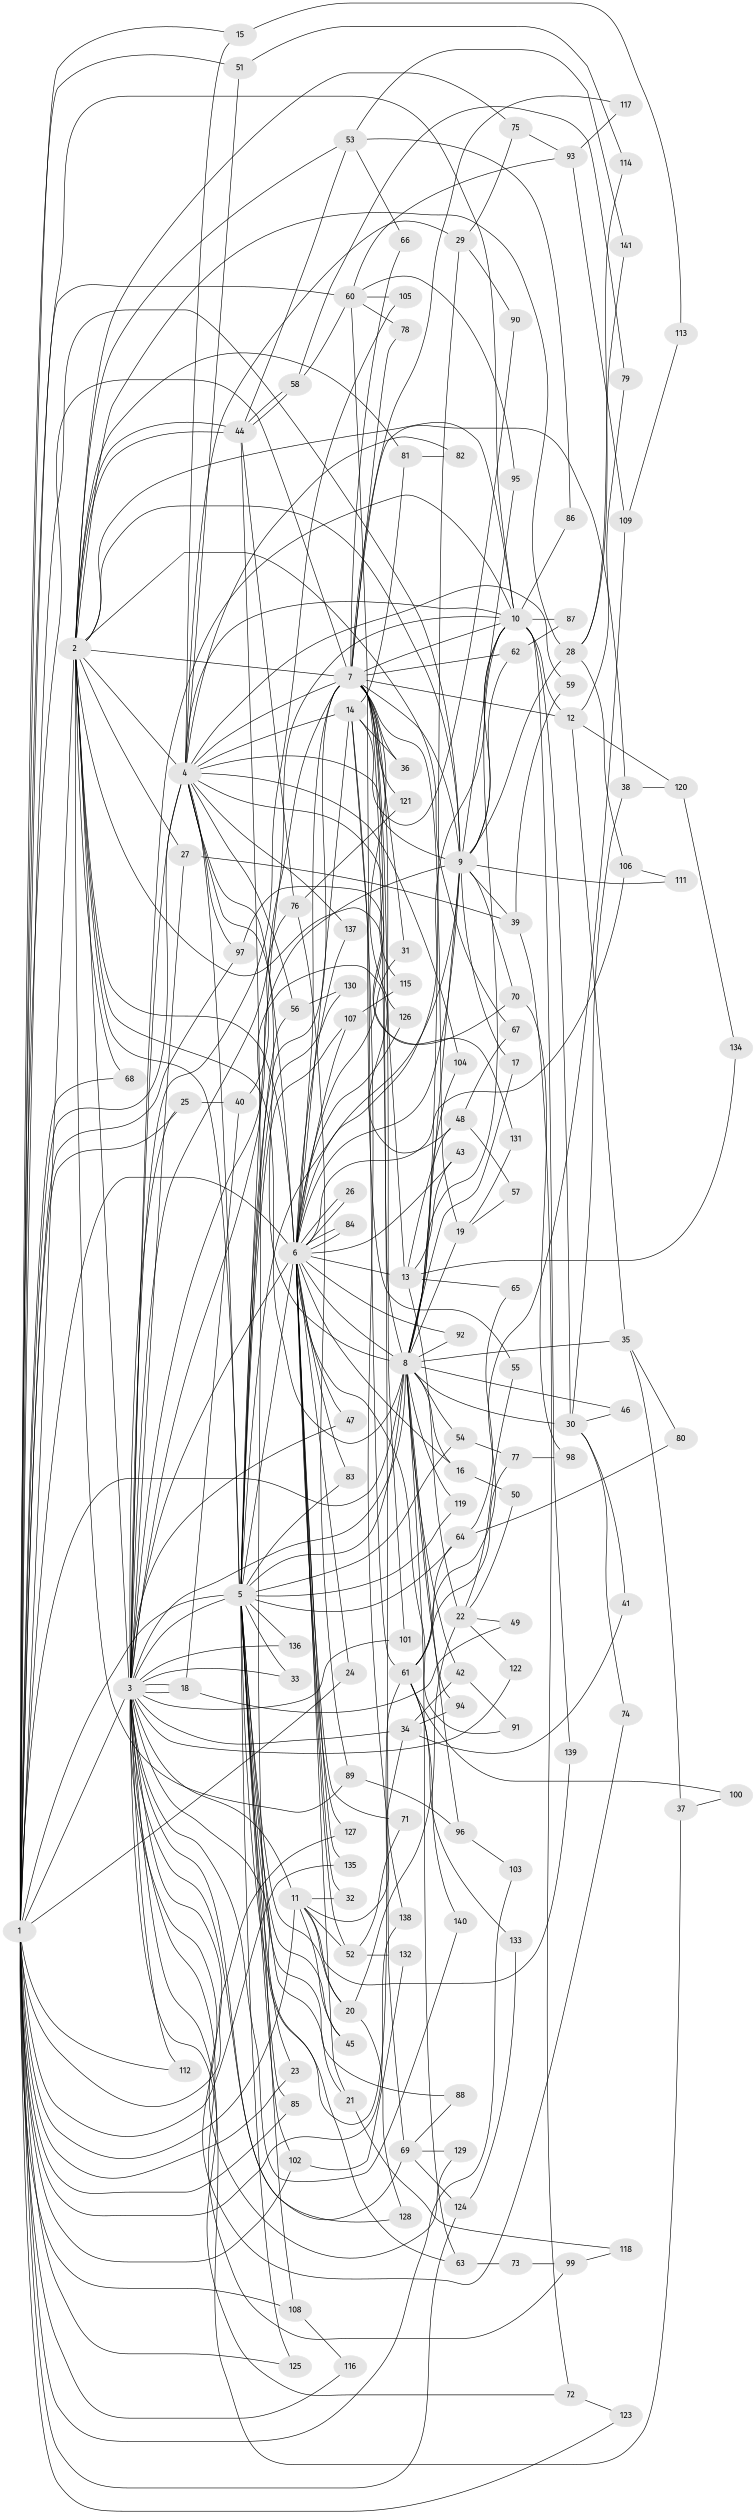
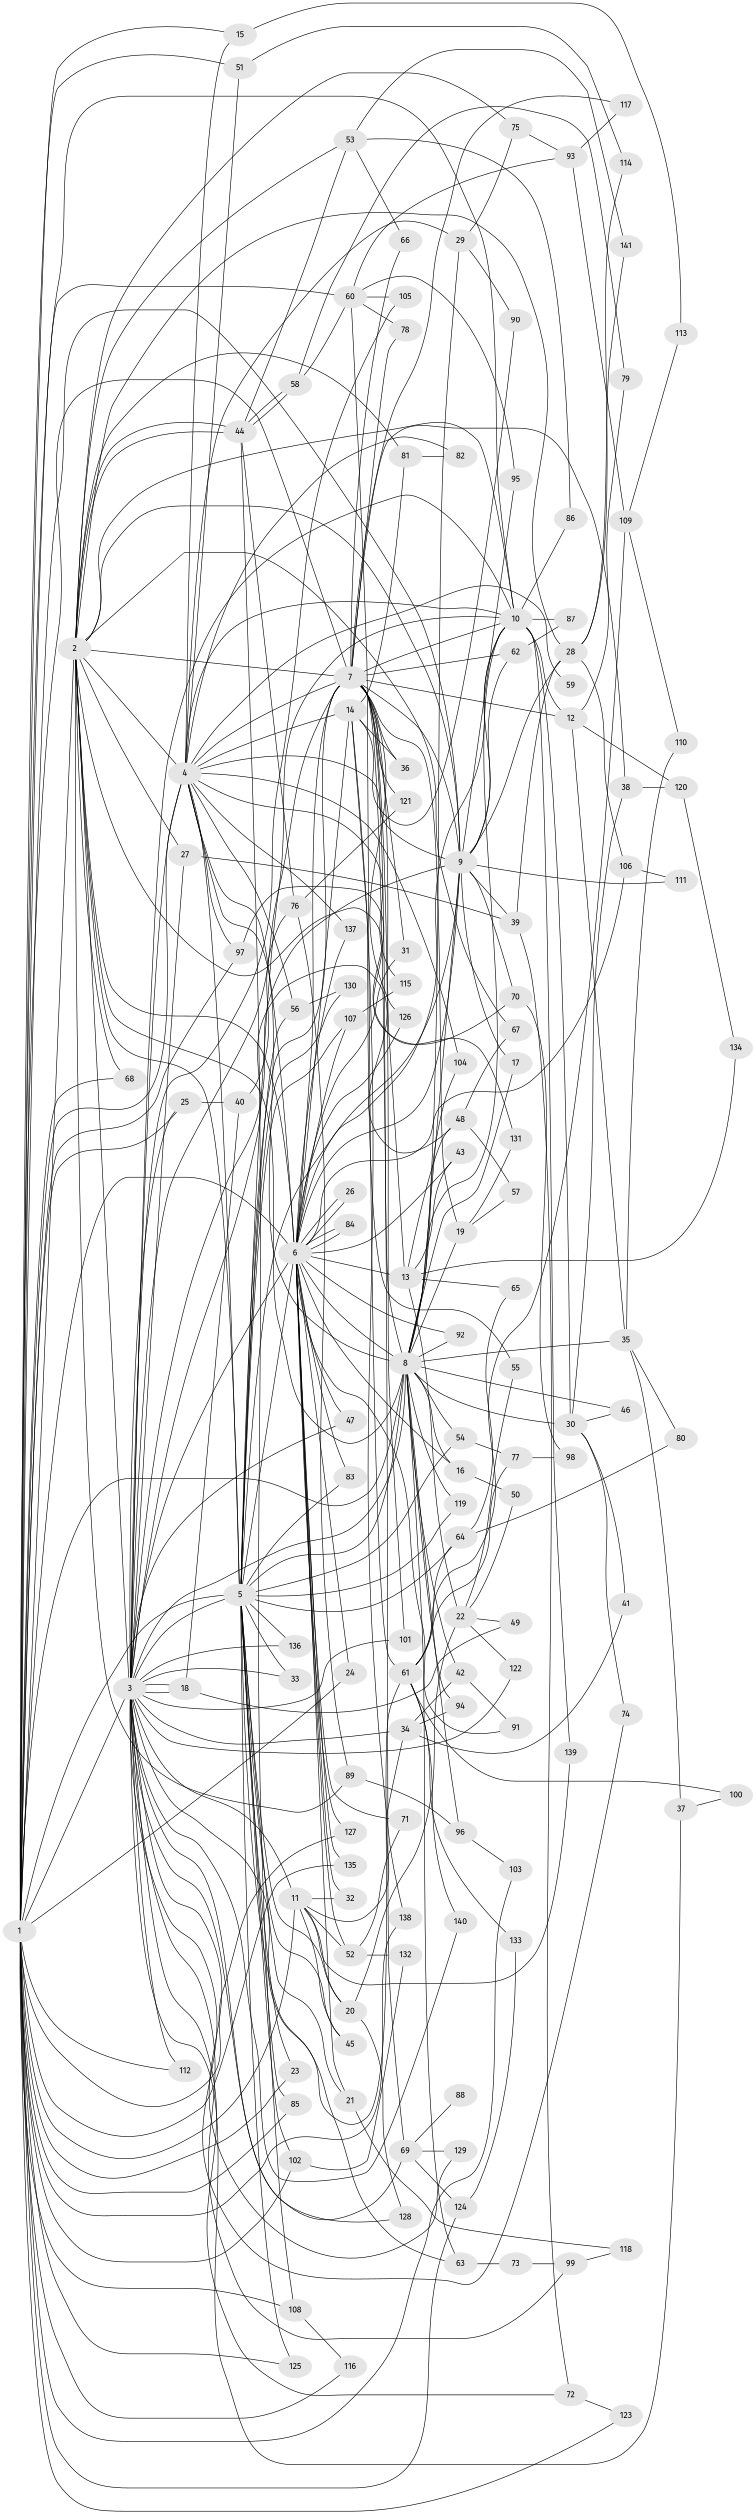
node "110": added
edge "59" -- "39": now "28" -- "39"
edge "5" -- "88": removed
